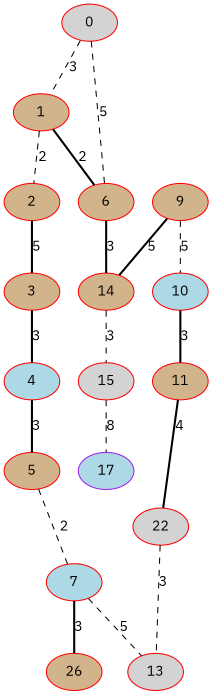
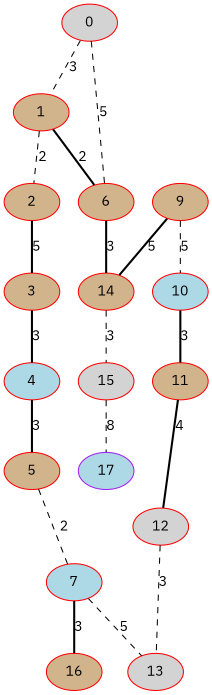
node "22": label "22" -> "12"
node "26": label "26" -> "16"
